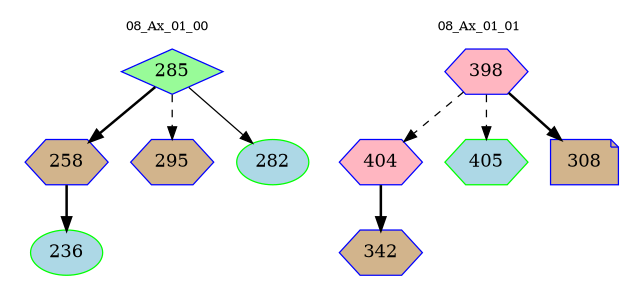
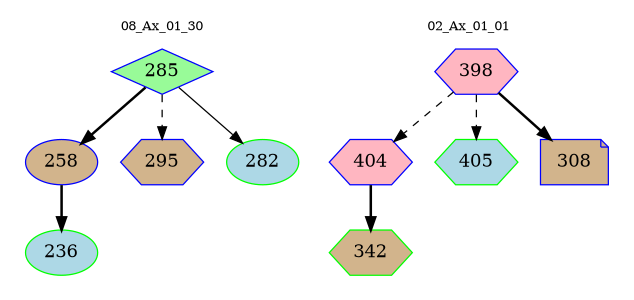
cluster "08_Ax_01_00": label "08_Ax_01_00" -> "08_Ax_01_30"
cluster "08_Ax_01_01": label "08_Ax_01_01" -> "02_Ax_01_01"
node "258": shape hexagon -> ellipse
node "342": color blue -> green
